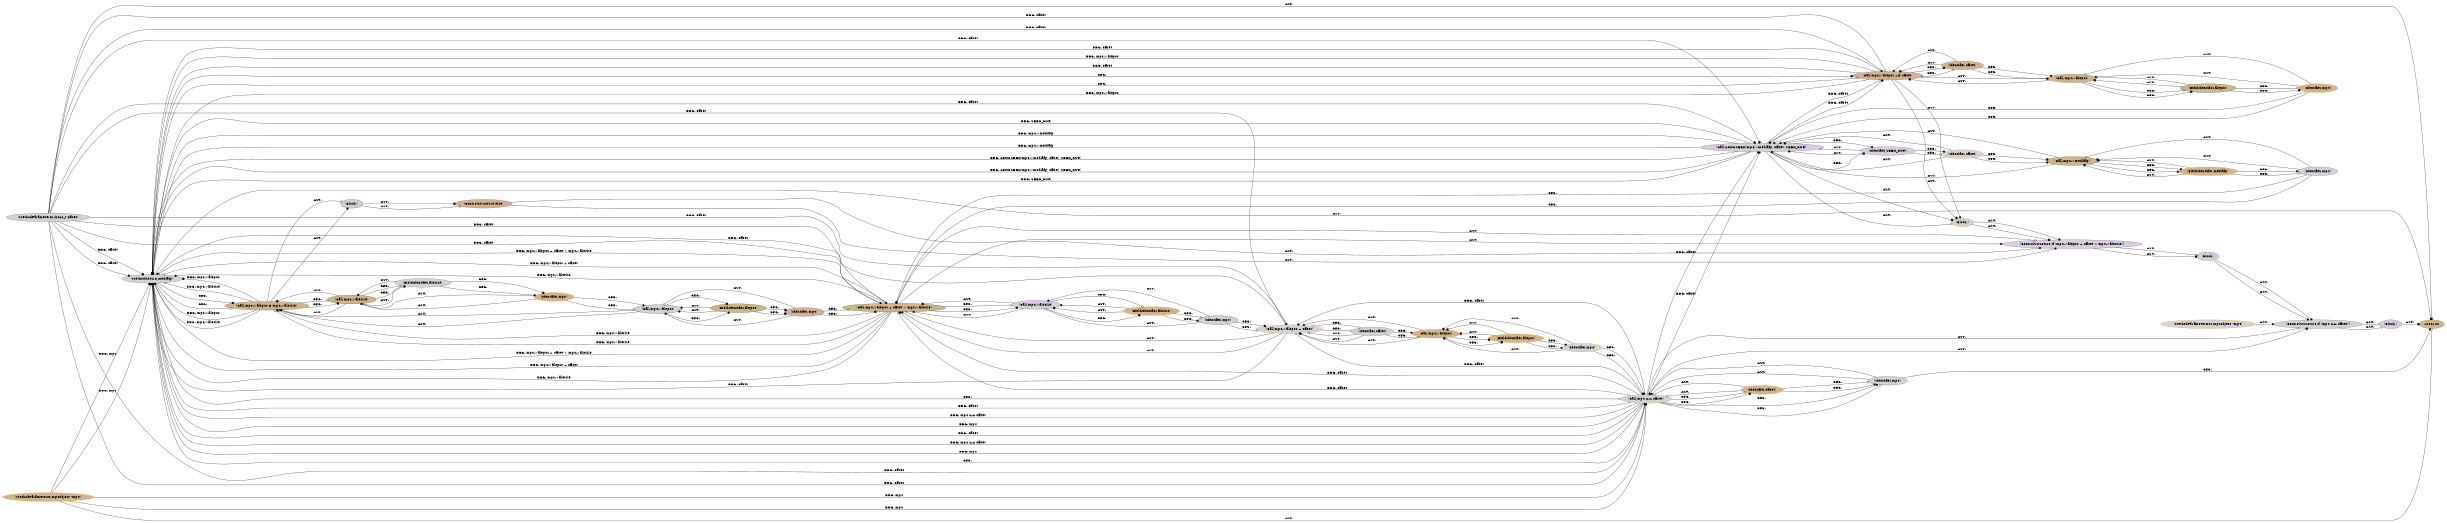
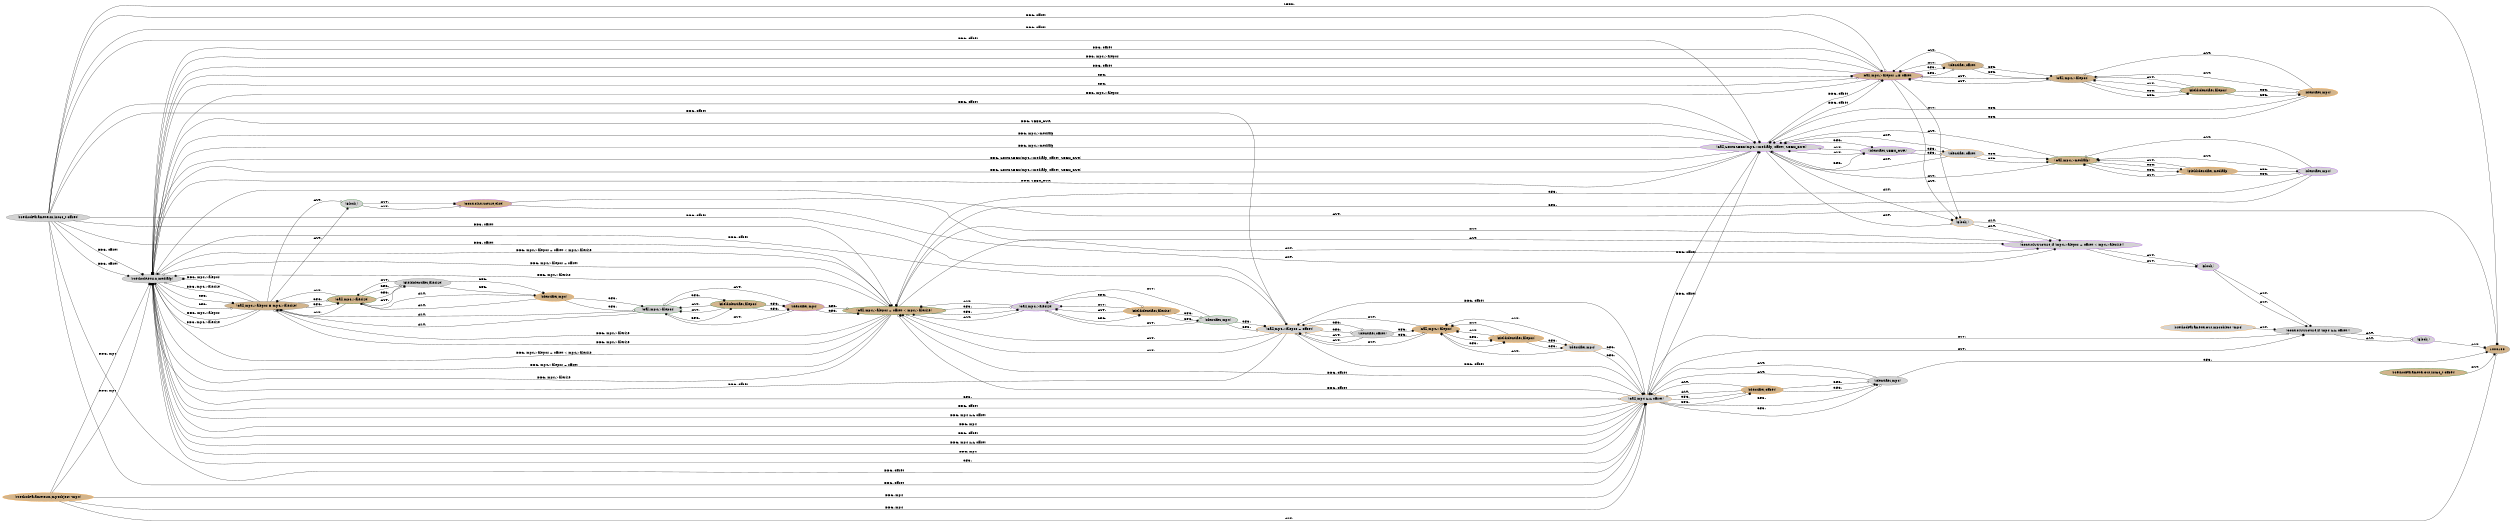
edge "(MethodParameterIn,int64_t offset)" -> "1000100": label "AST: " -> "SEEK: "
node "(MethodParameterOut,int64_t offset)": added
